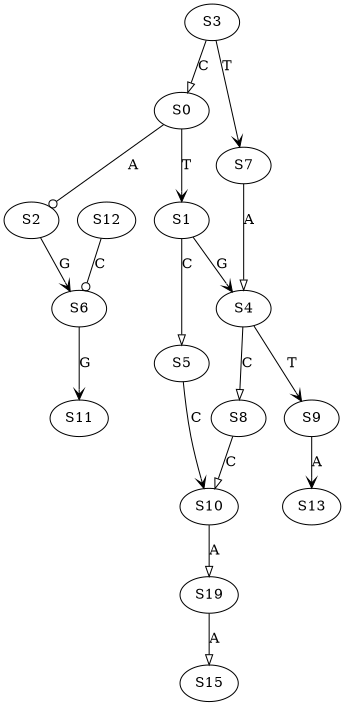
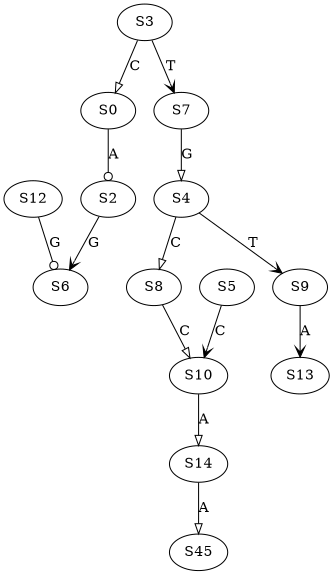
node "S1": removed
edge "S7" -> "S4": label "A" -> "G"
edge "S12" -> "S6": label "C" -> "G"
node "S11": removed
node "S19": label "S19" -> "S14"
node "S15": label "S15" -> "S45"
